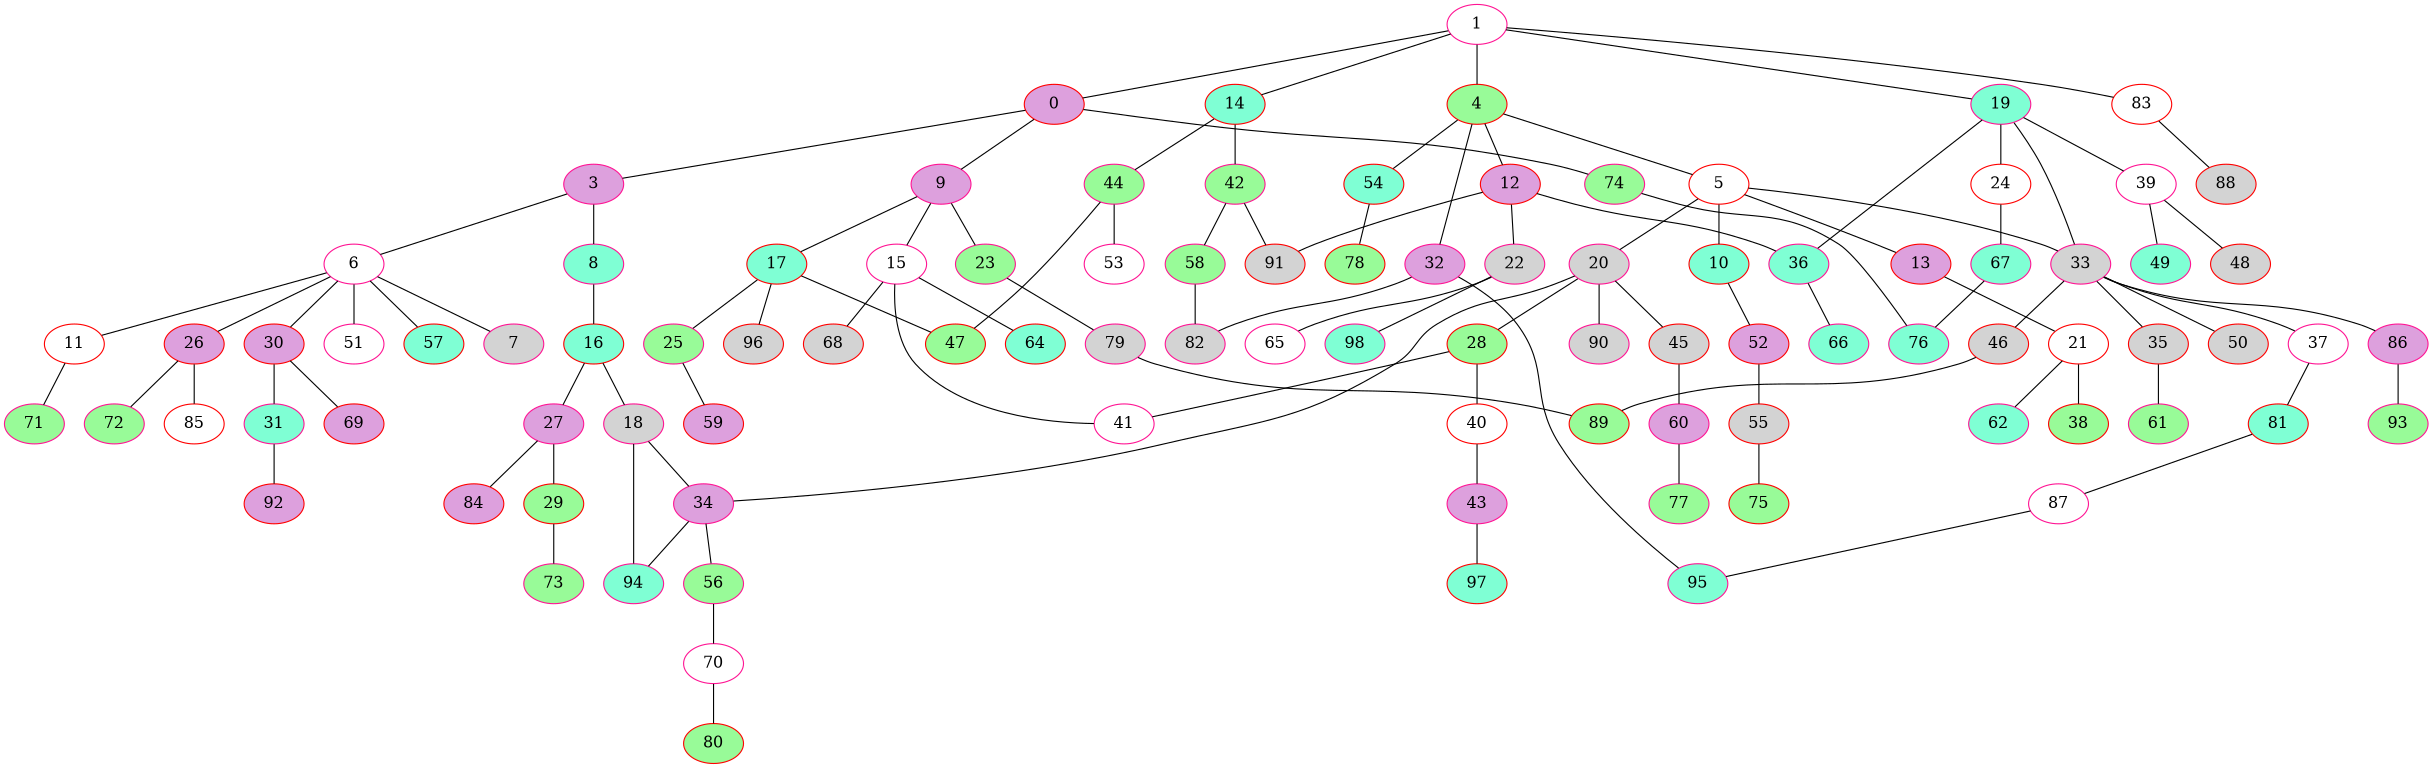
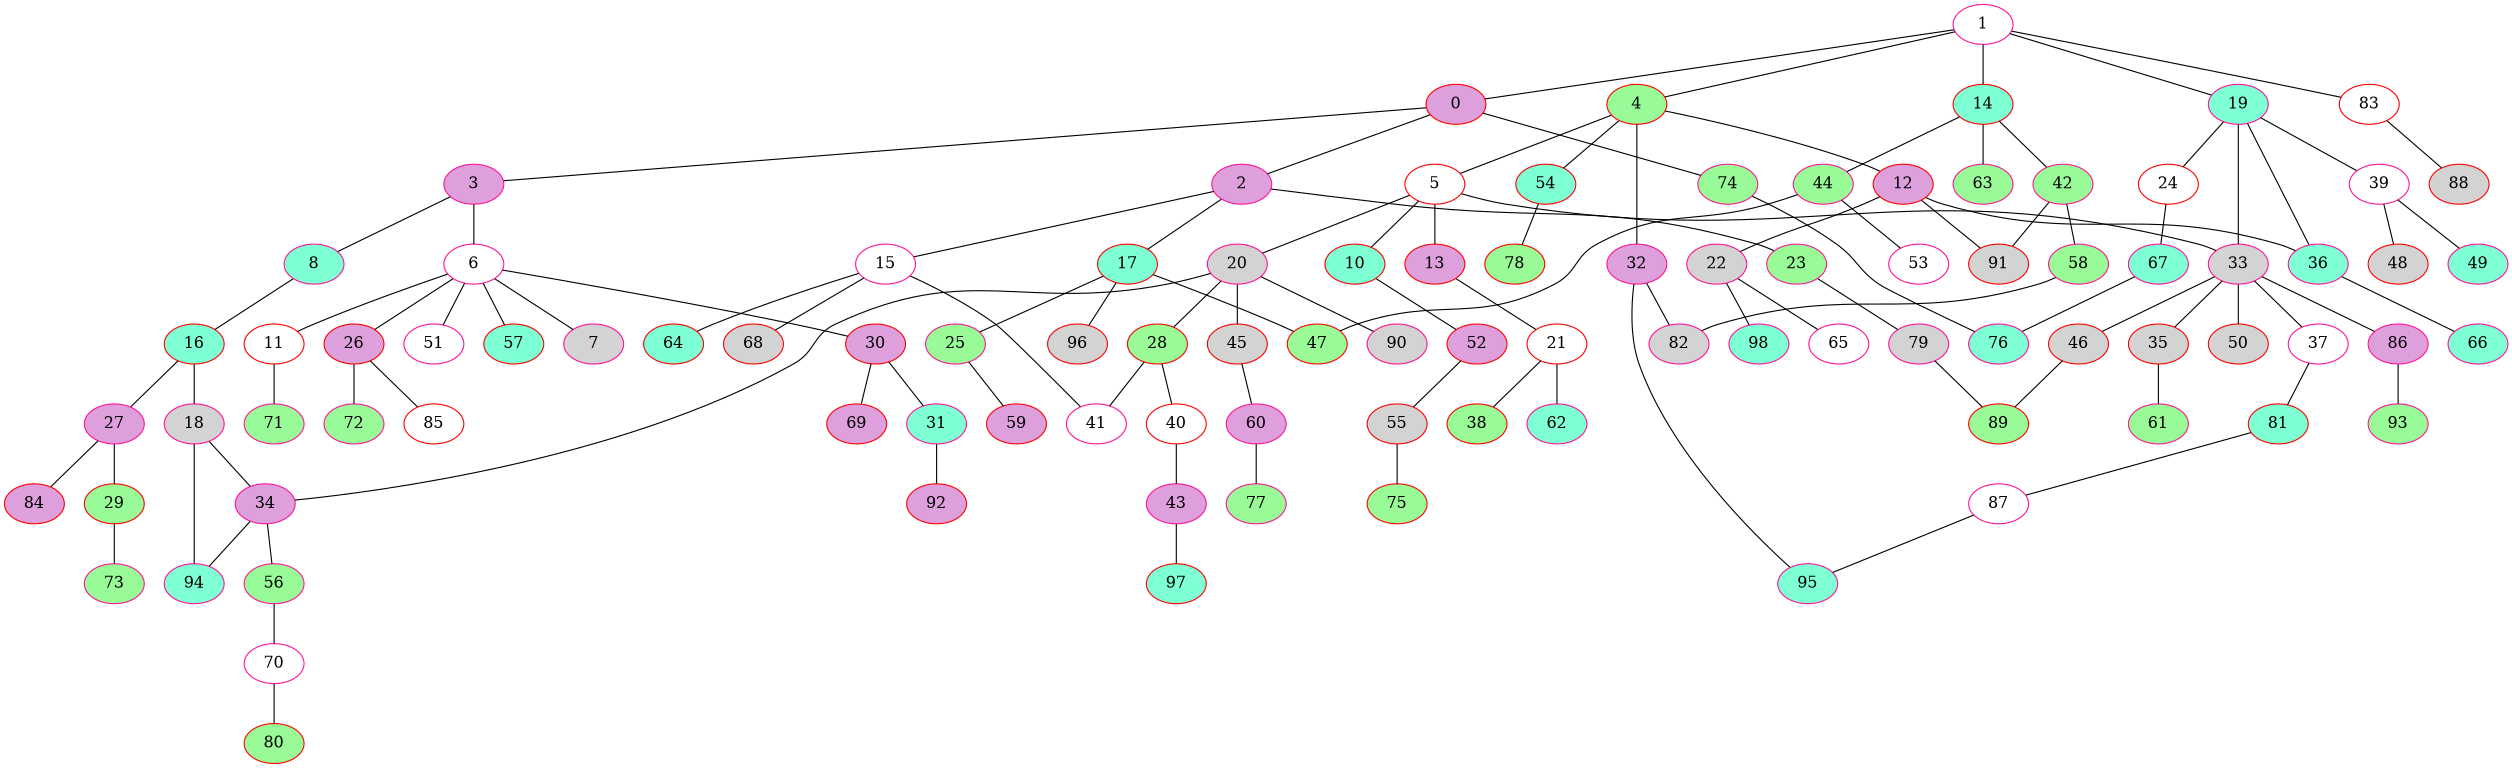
node "9": label "9" -> "2"
node "63": added
